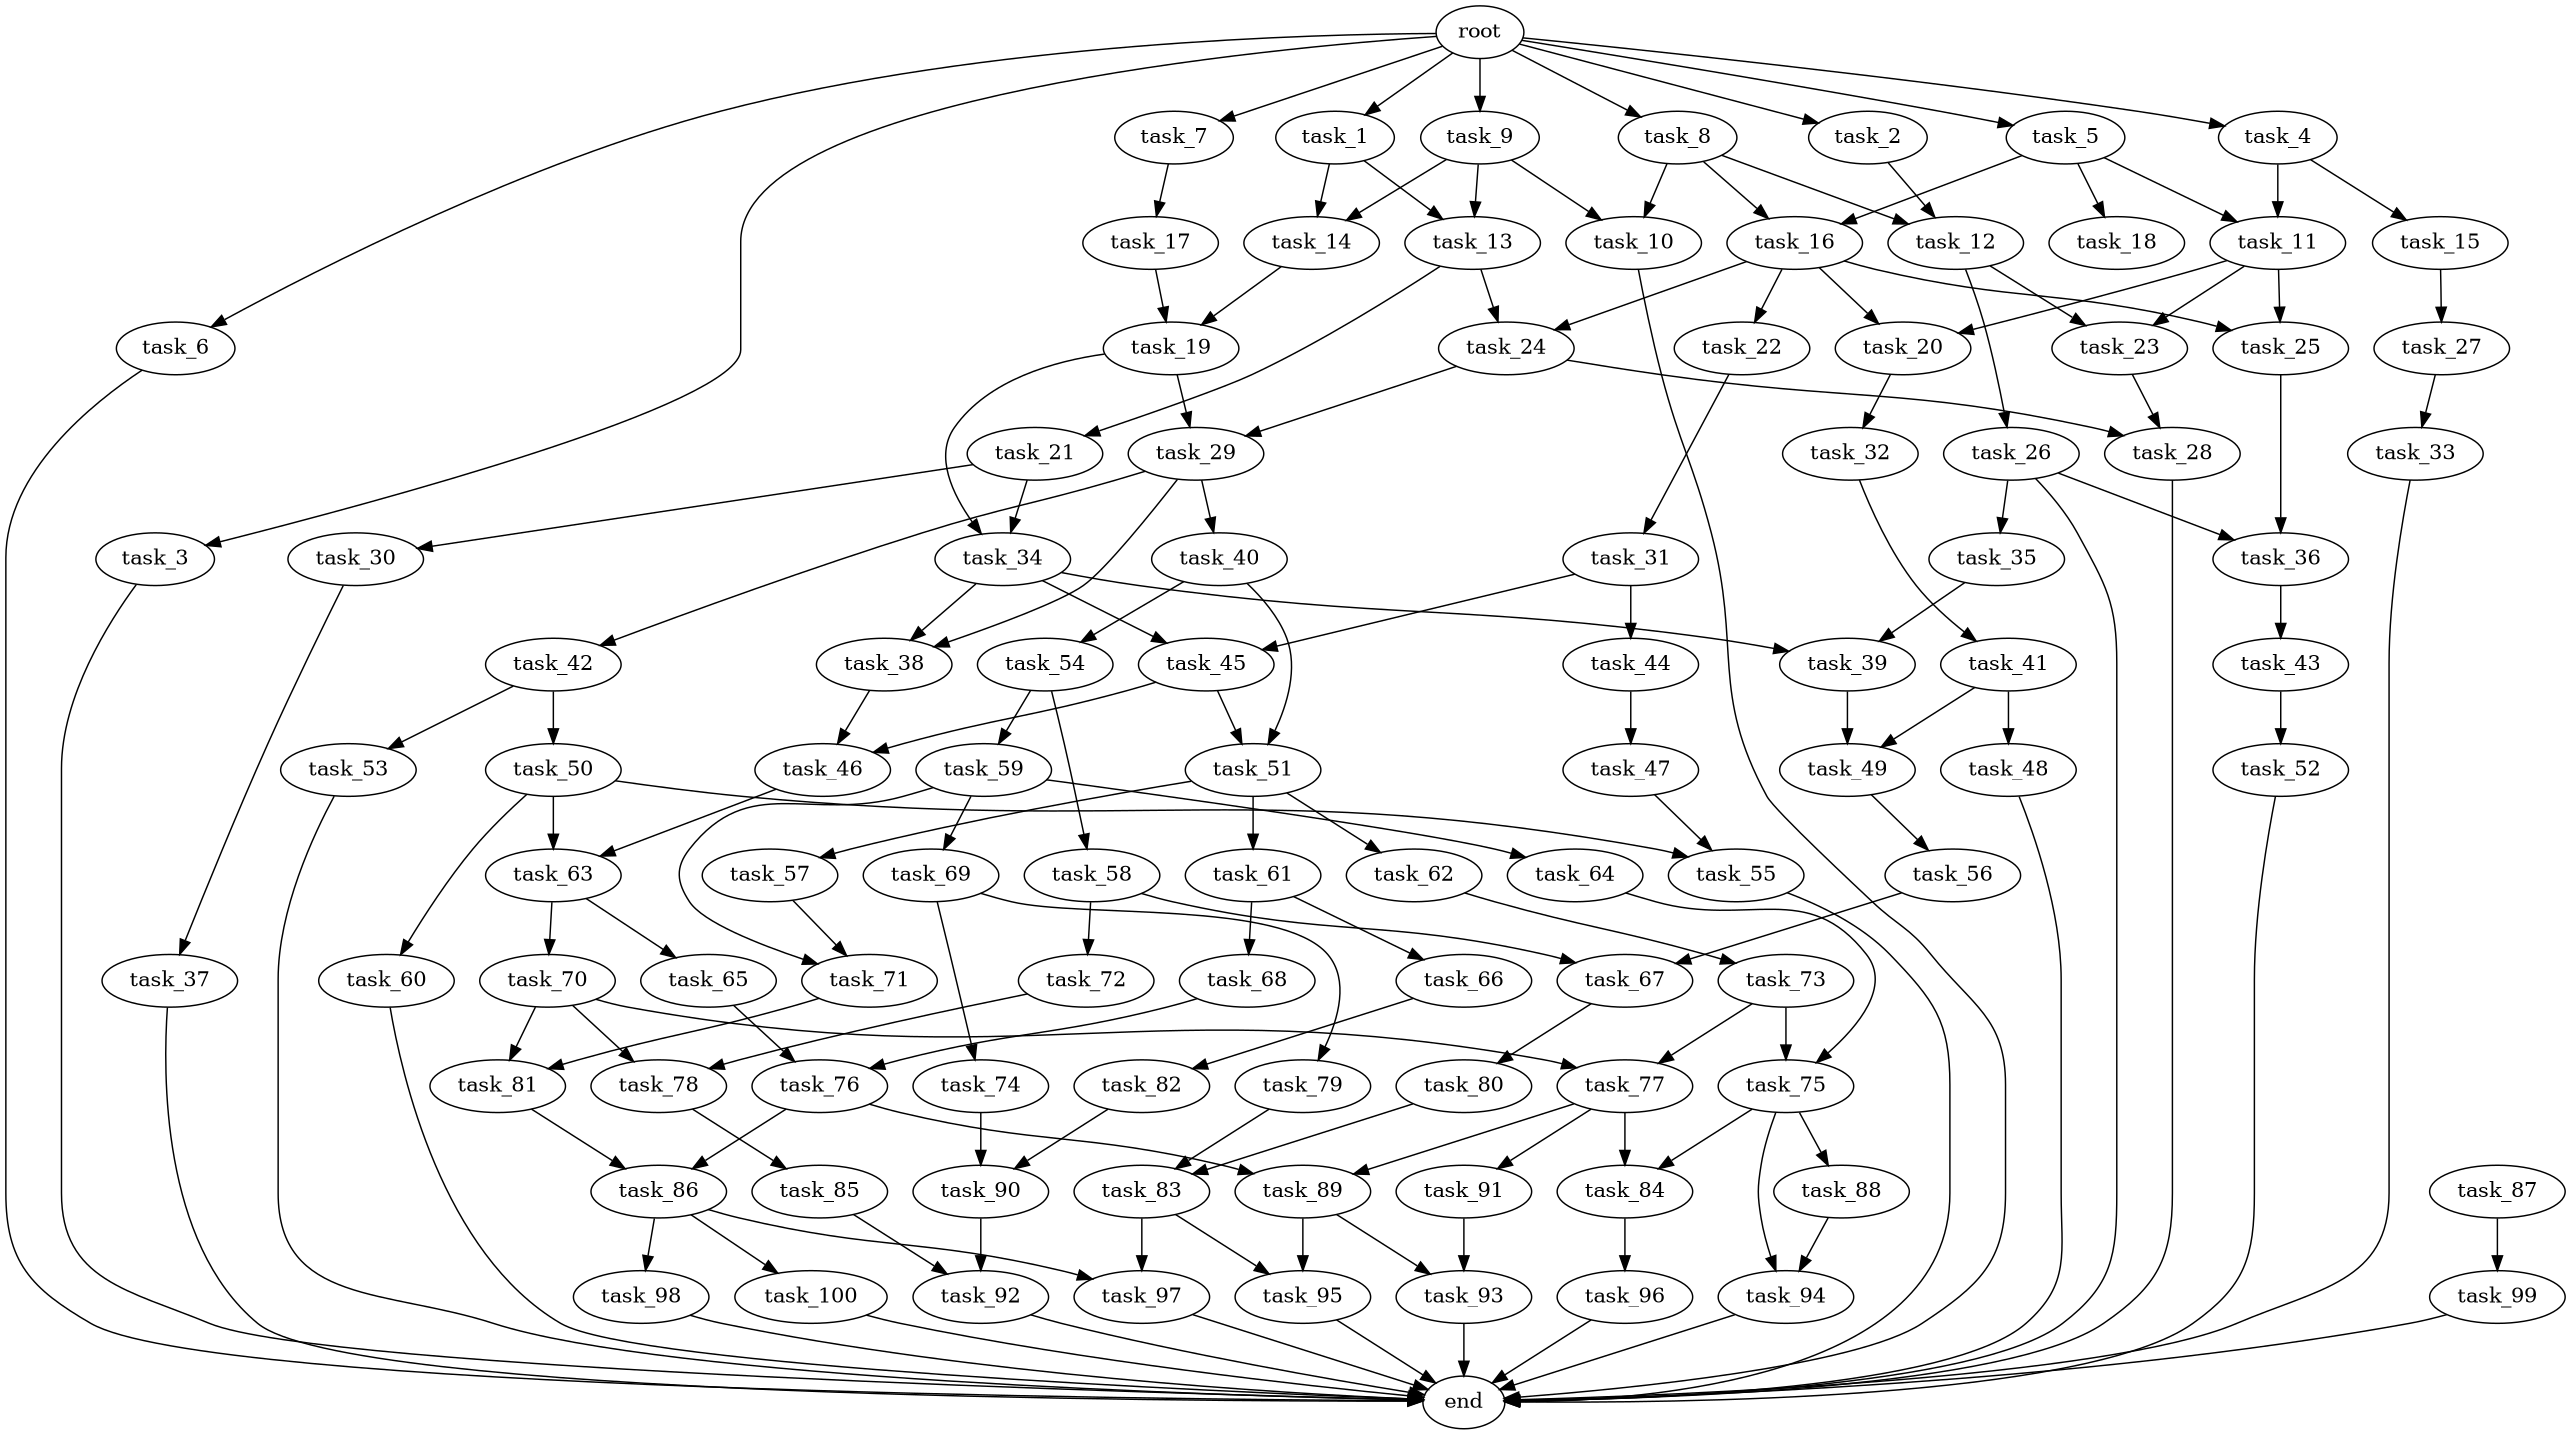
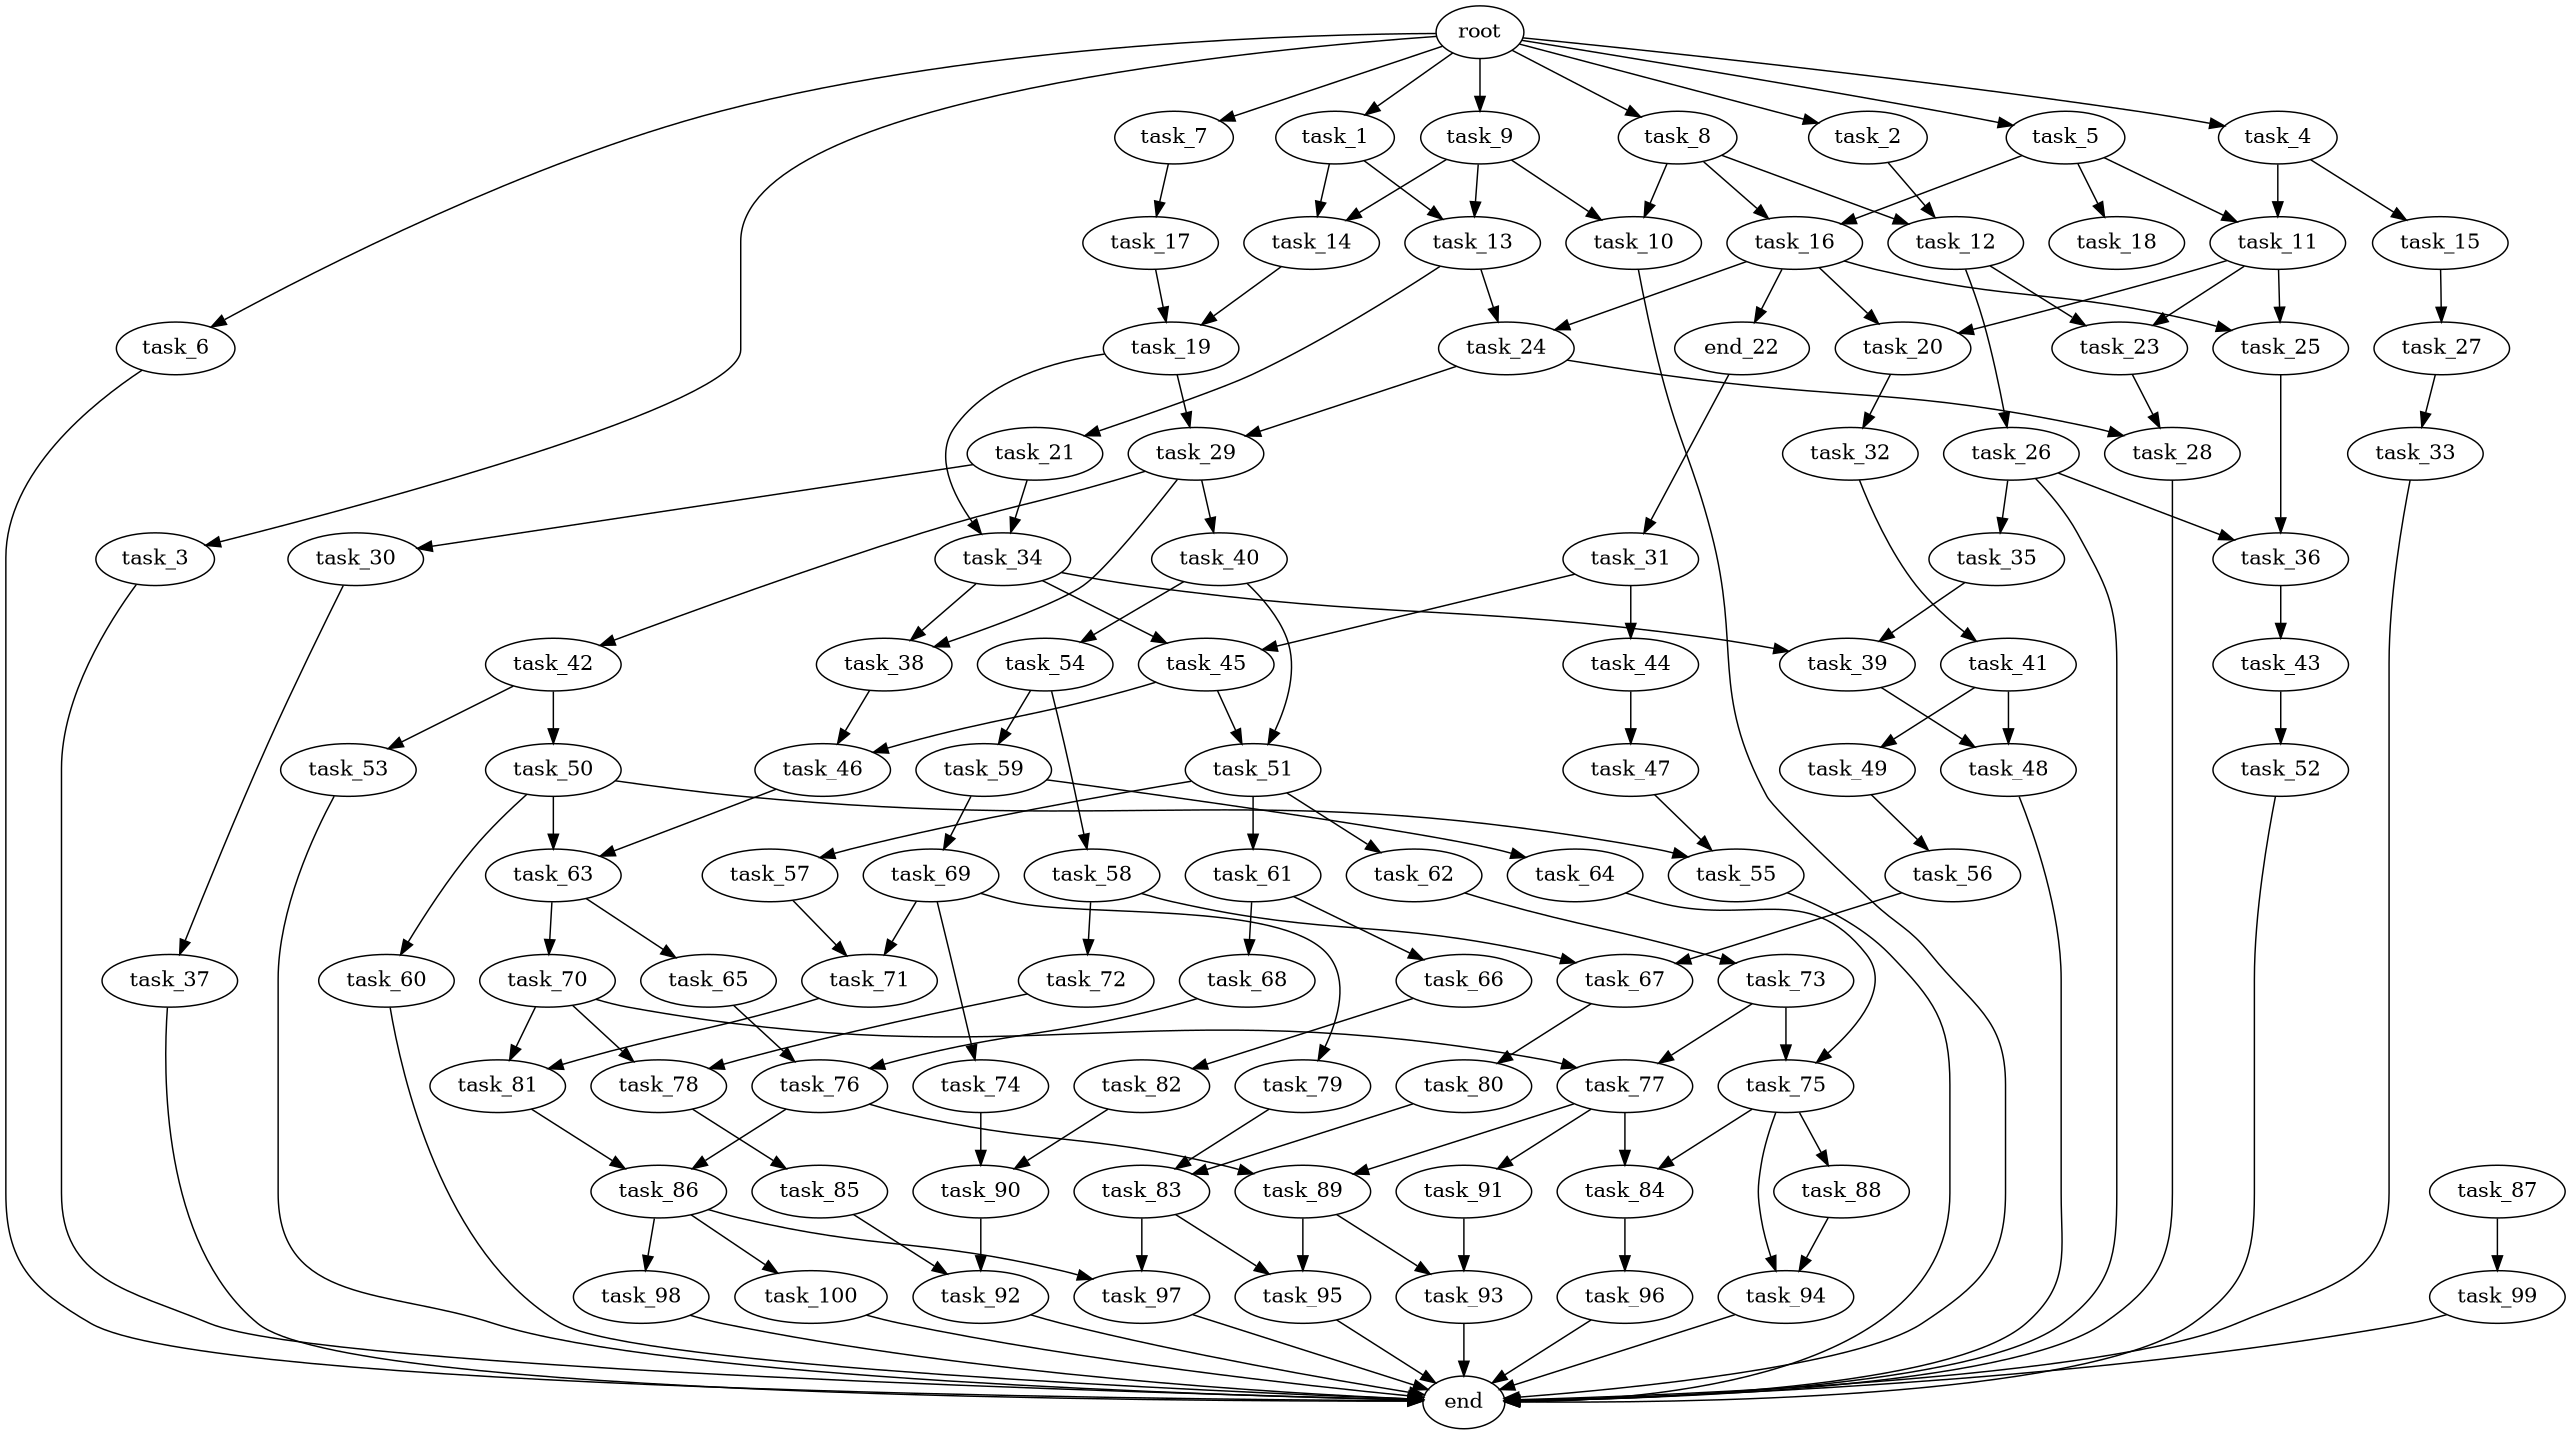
node "task_22": label "task_22" -> "end_22"
edge "task_39" -> "task_49": now "task_39" -> "task_48"
edge "task_59" -> "task_71": now "task_69" -> "task_71"
